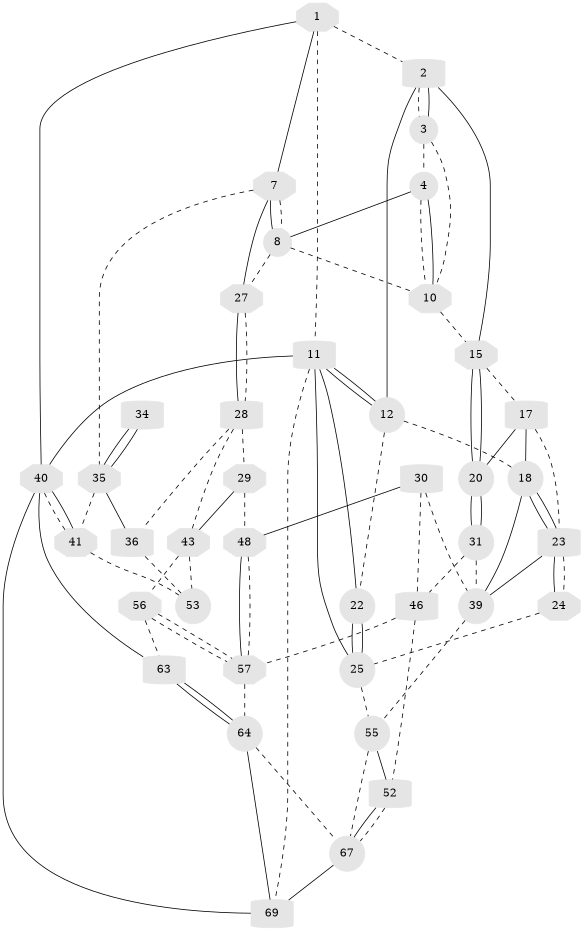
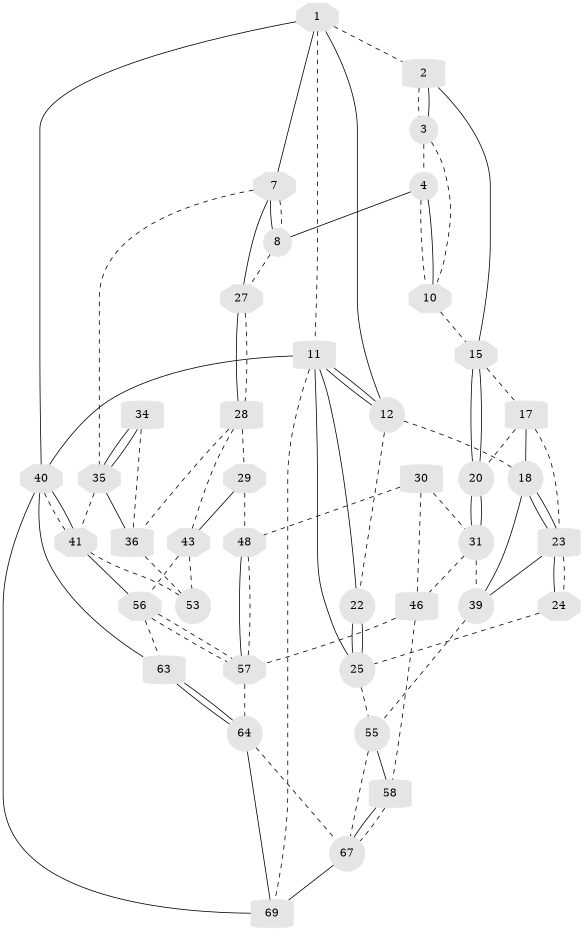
edge "2" -- "12": now "1" -- "12"
edge "8" -- "10": removed
edge "17" -- "20": style solid -> dashed
edge "34" -- "36": added
edge "30" -- "48": style solid -> dashed
edge "30" -- "39": now "30" -- "31"
edge "41" -- "56": added
node "52": label "52" -> "58"
